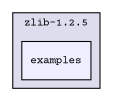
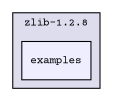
cluster "zlib-1.2.5": label "zlib-1.2.5" -> "zlib-1.2.8"
